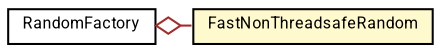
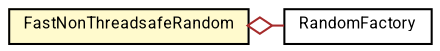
edge "FastNonThreadsafeRandom" -> "RandomFactory": reversed
